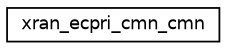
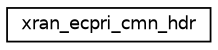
node "xran_ecpri_cmn_cmn": label "xran_ecpri_cmn_cmn" -> "xran_ecpri_cmn_hdr"
